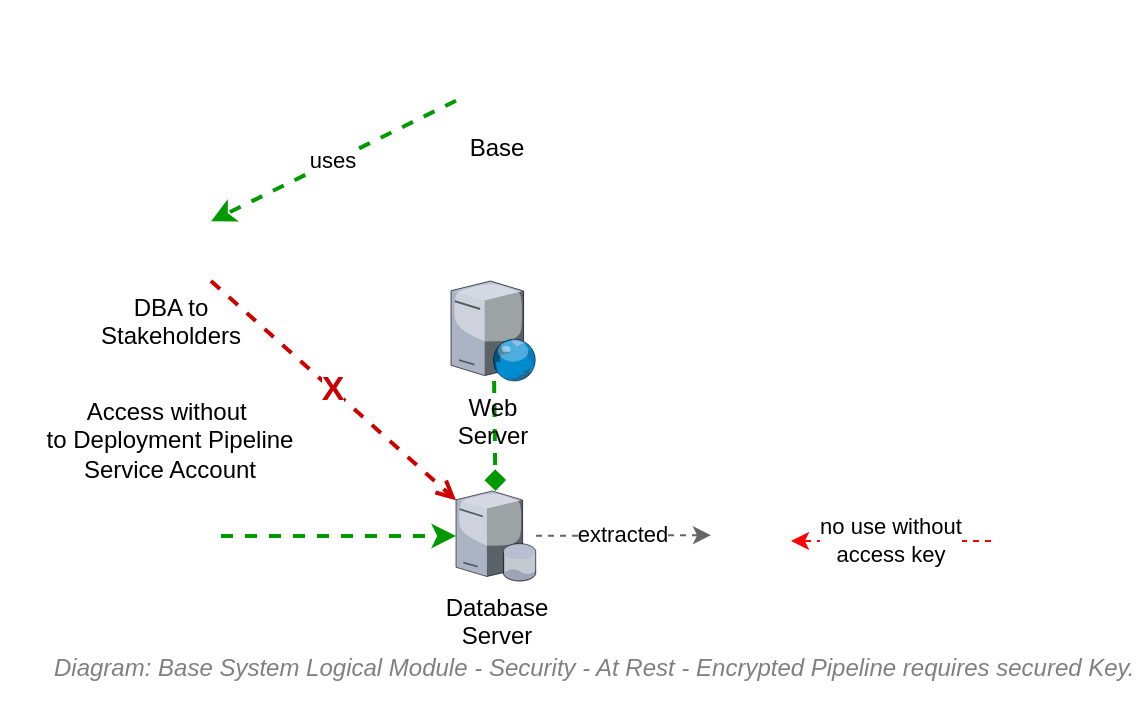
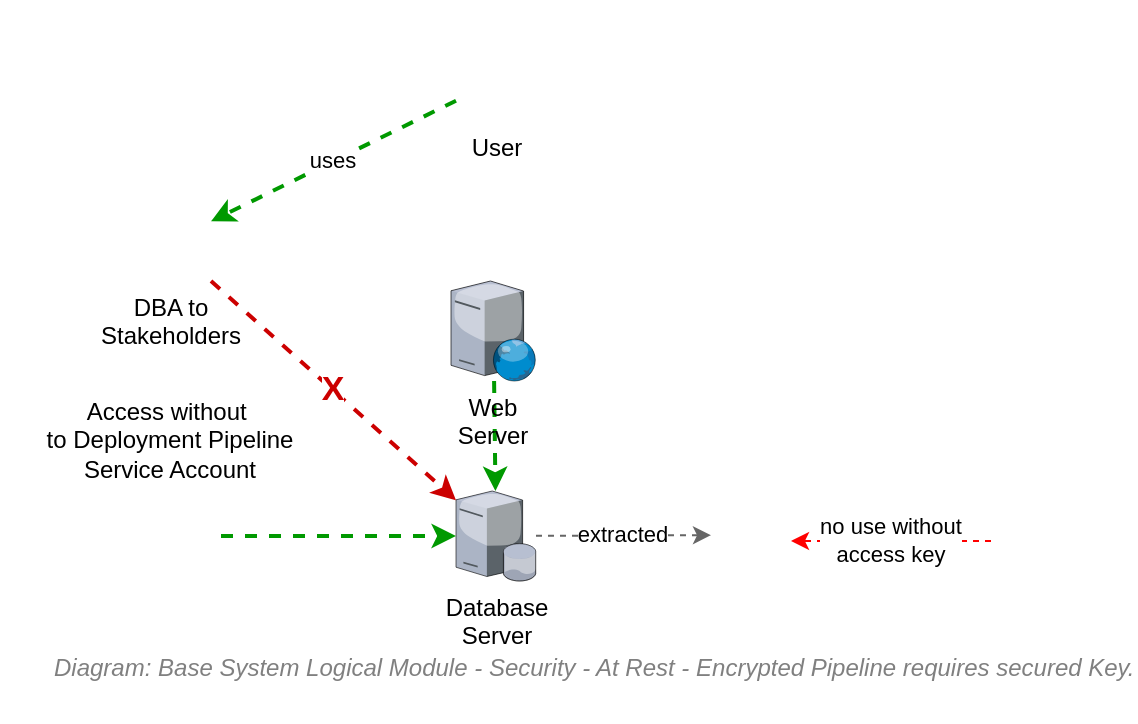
node "Base": label "Base" -> "User"
edge "Web Server" -> "Database Server": arrowhead diamond -> classic
edge "DBA to Stakeholders" -> "Database Server": arrowhead open -> classic
